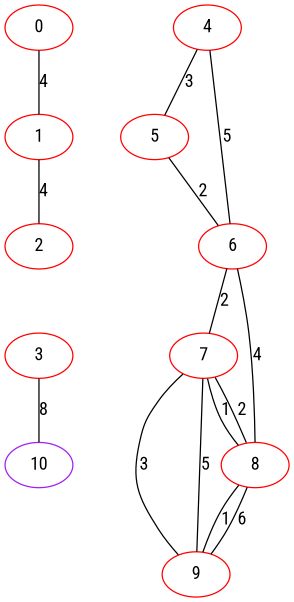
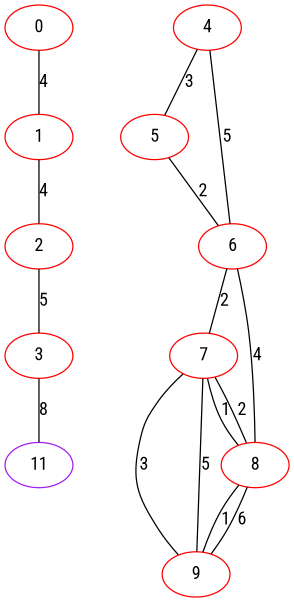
edge "2" -- "3": added, label "5"
node "10": label "10" -> "11"
